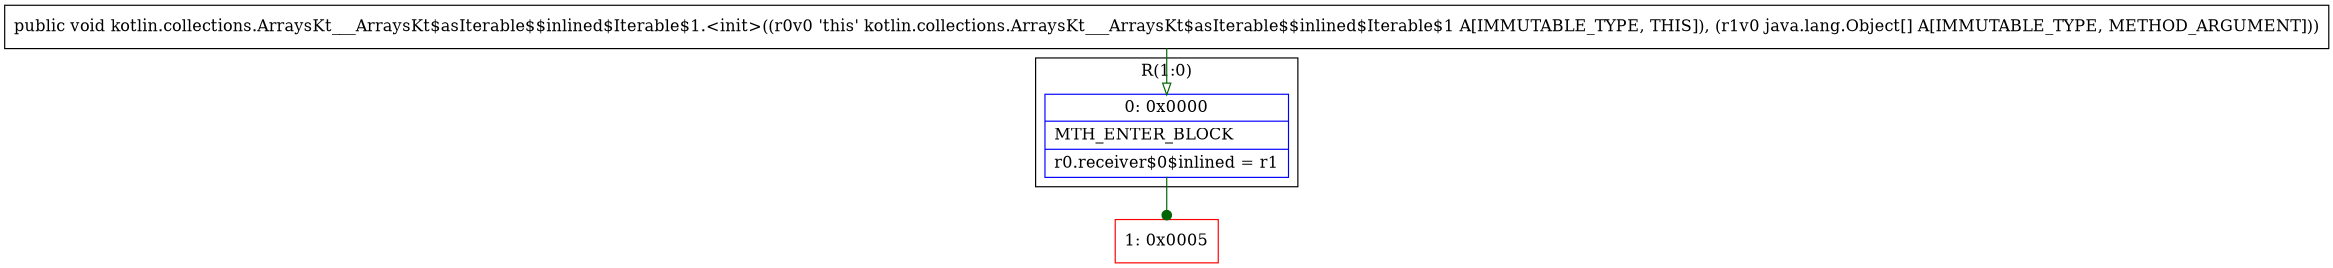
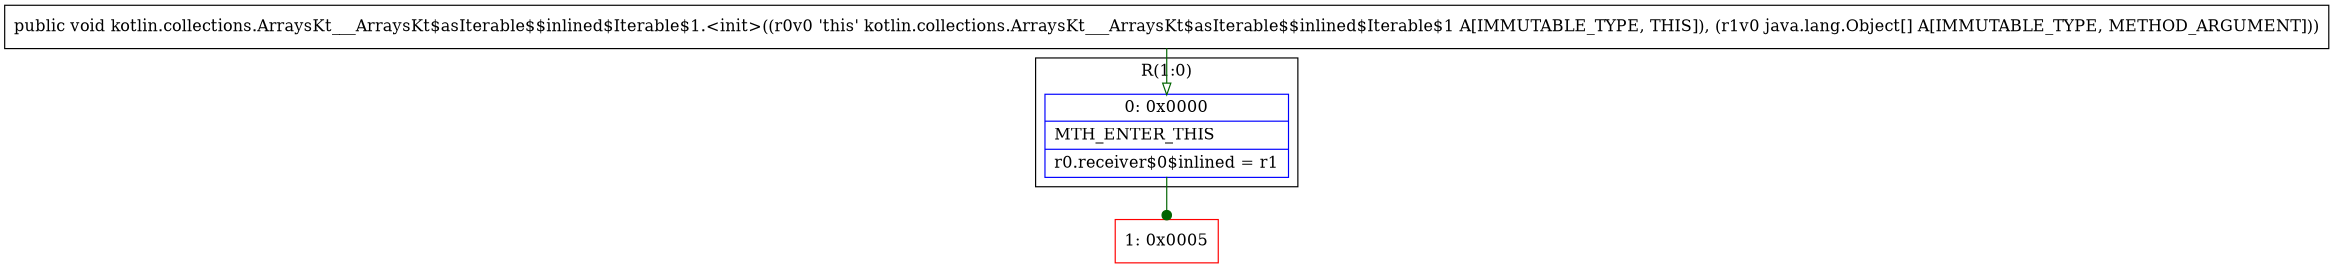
node "0: 0x0000": text "MTH_ENTER_BLOCK" -> "MTH_ENTER_THIS"
